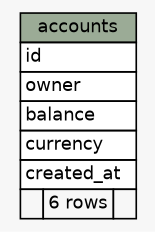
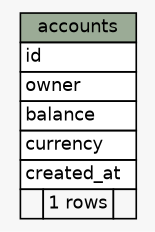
node "accounts": text "6 rows" -> "1 rows"
